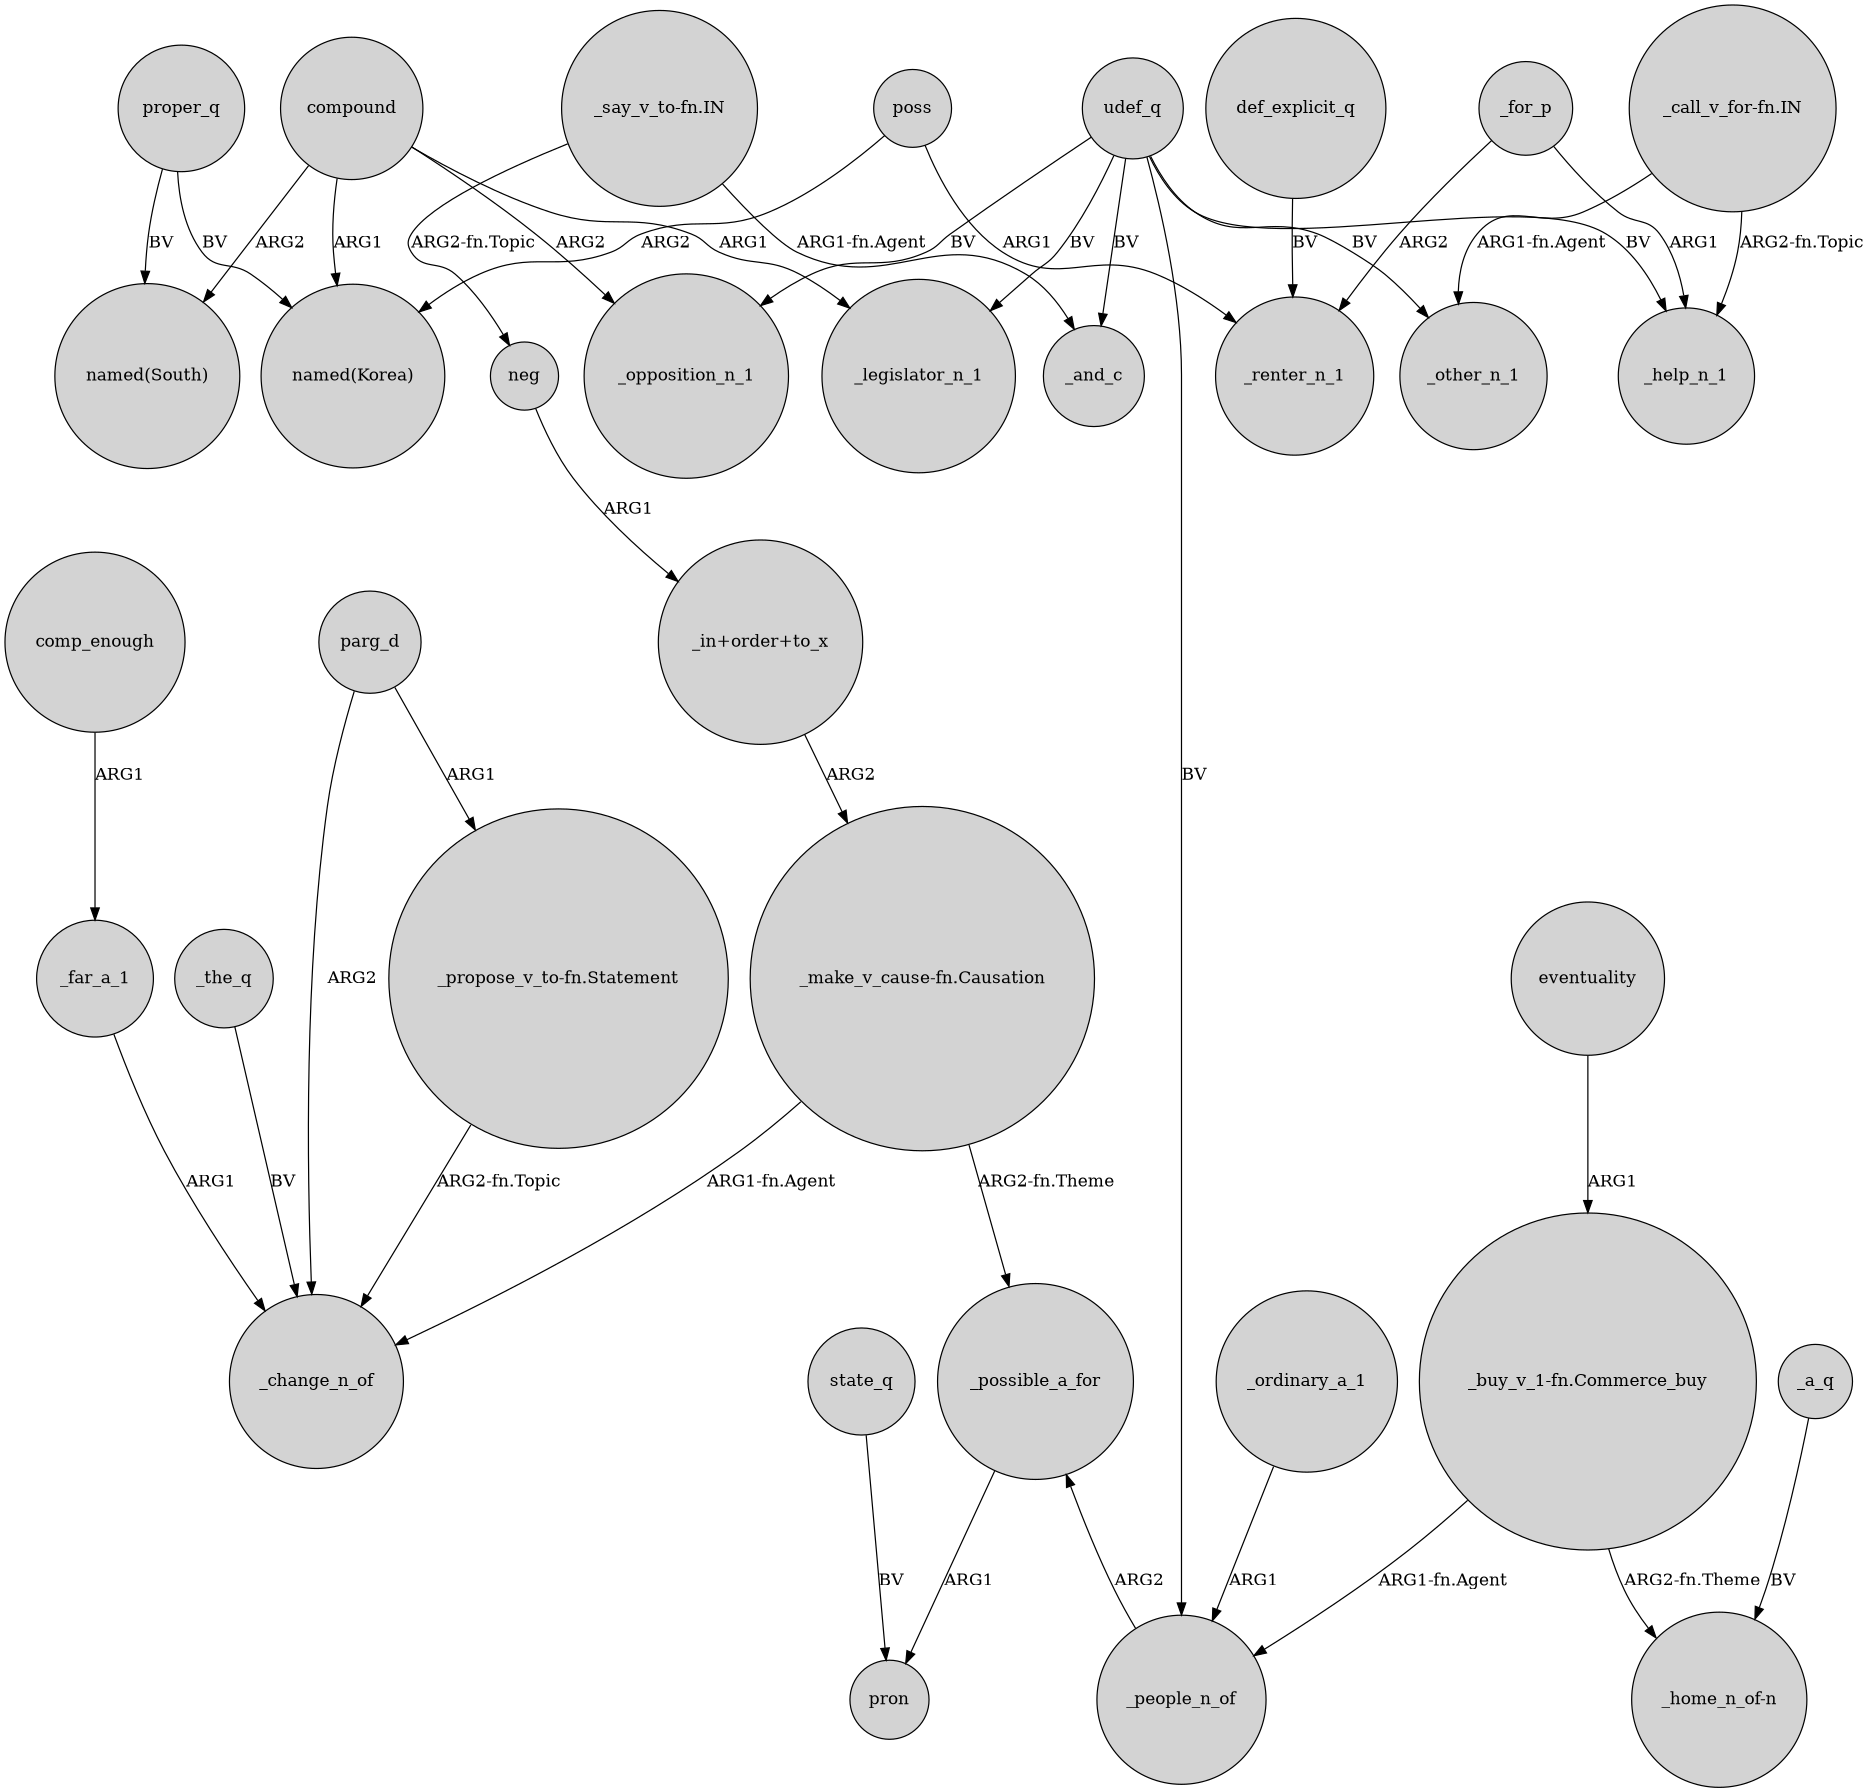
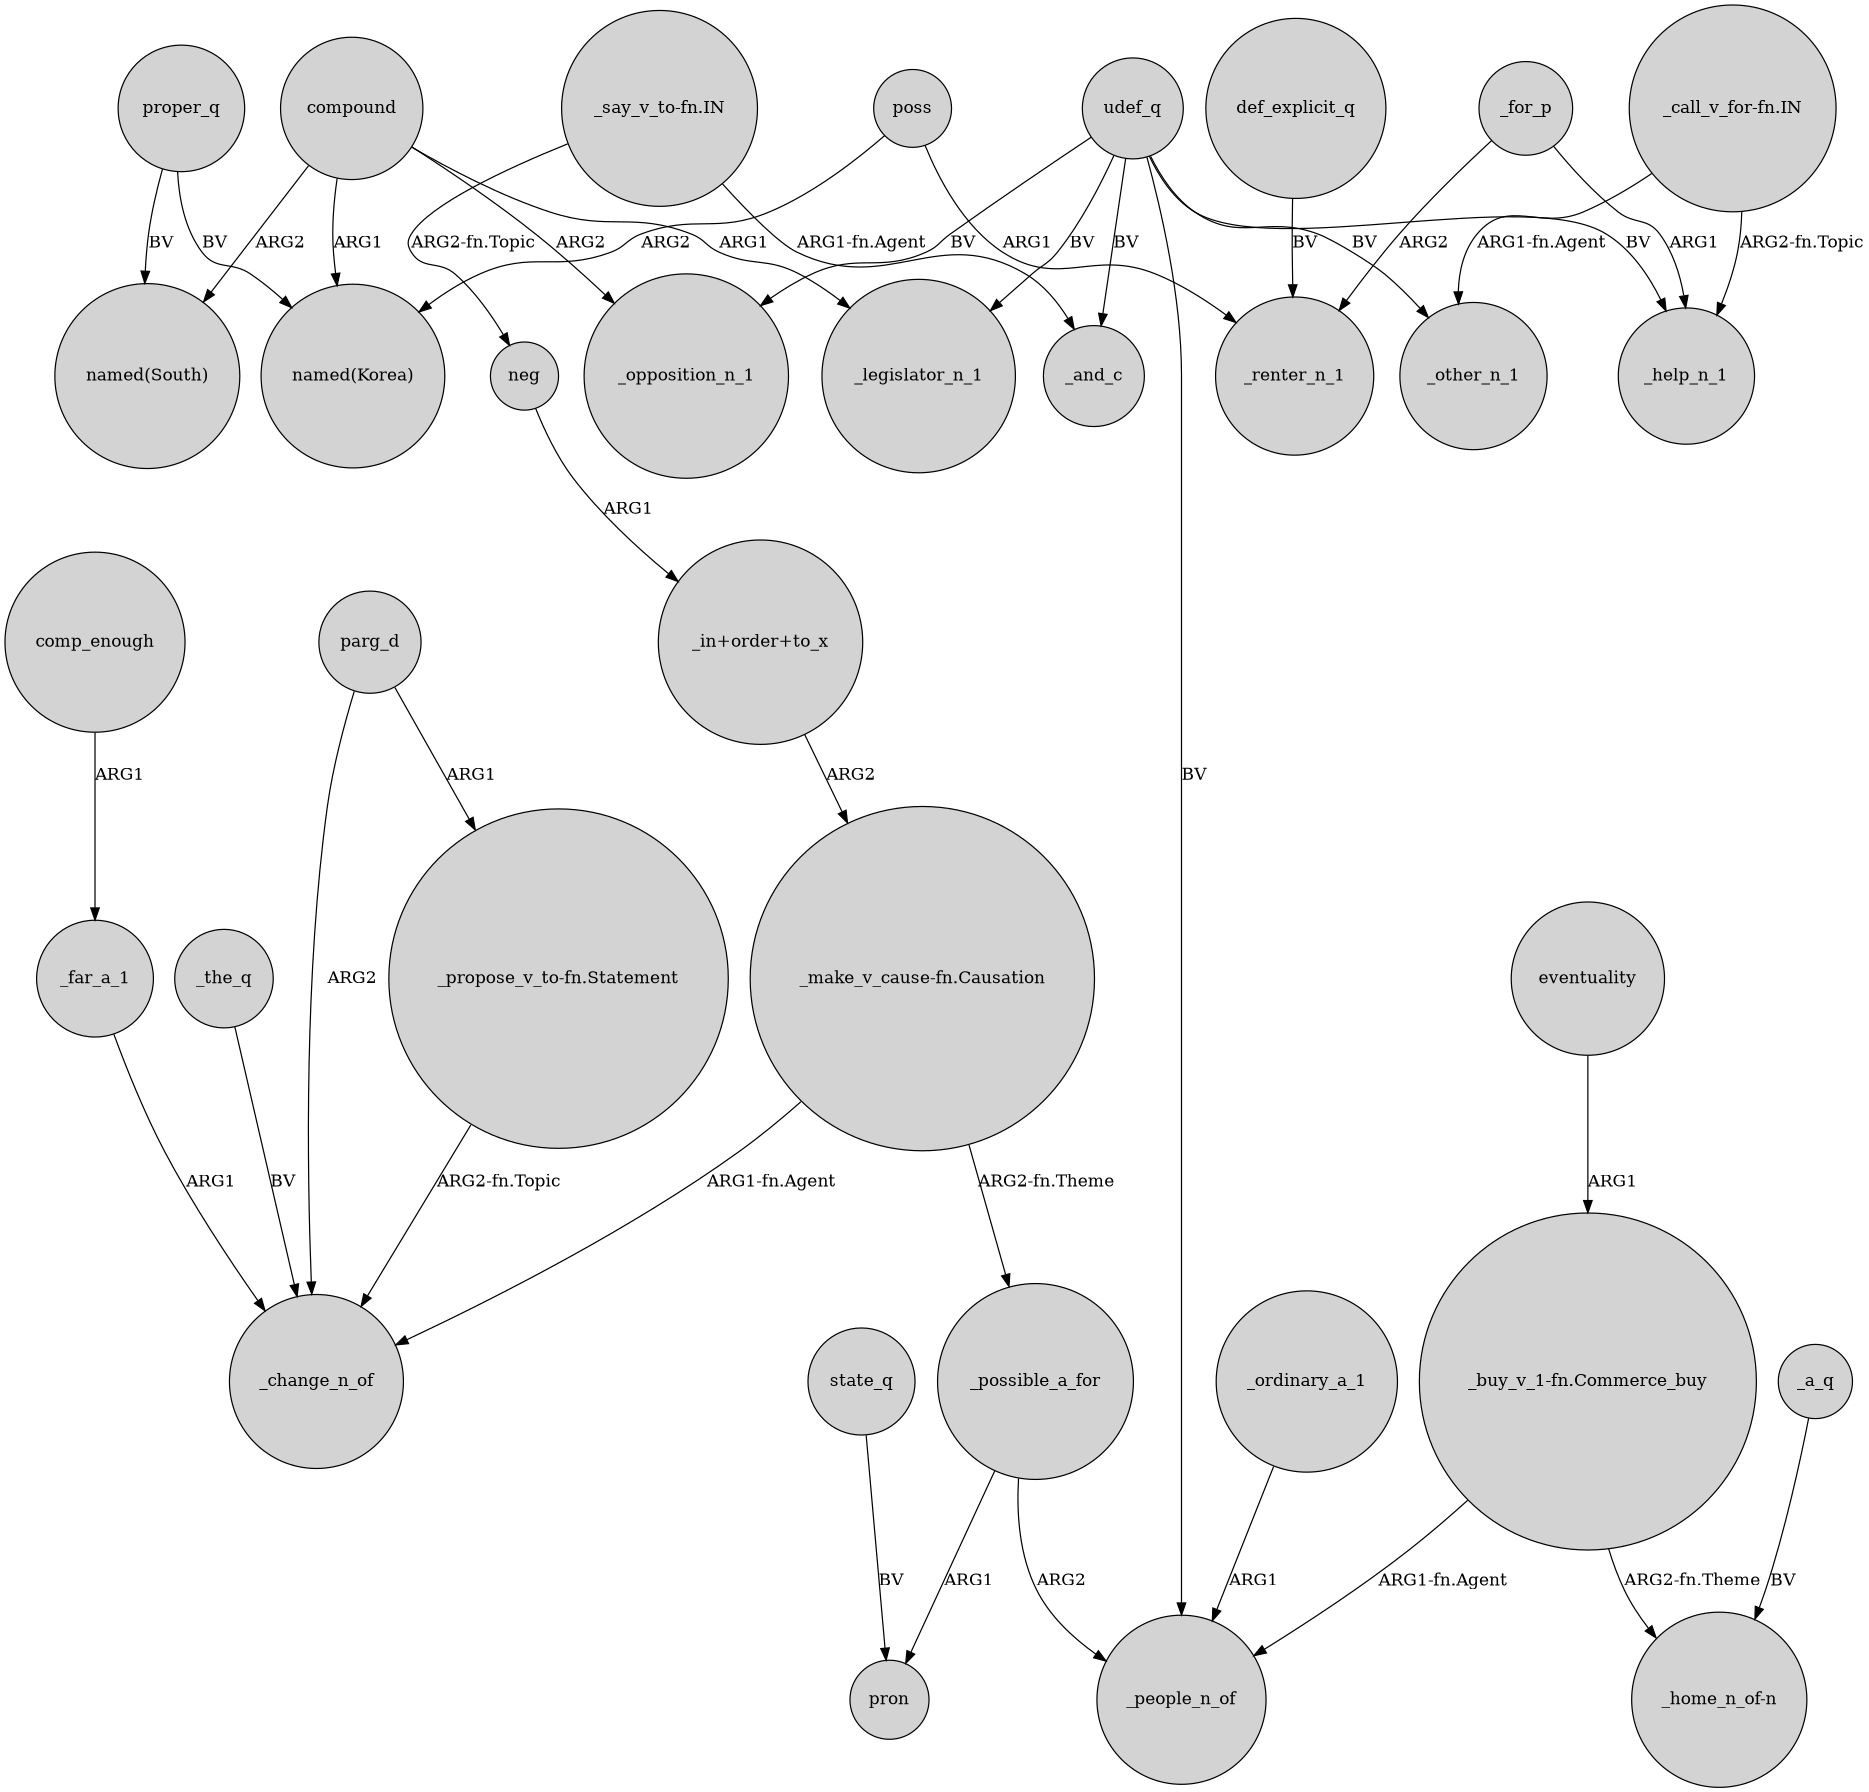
edge "_people_n_of" -> "_possible_a_for": reversed
